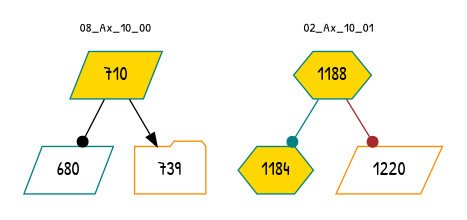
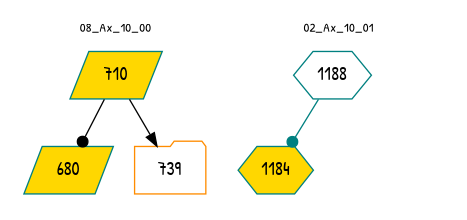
node "1188": fillcolor gold -> white
node "680": fillcolor white -> gold
node "1220": removed
